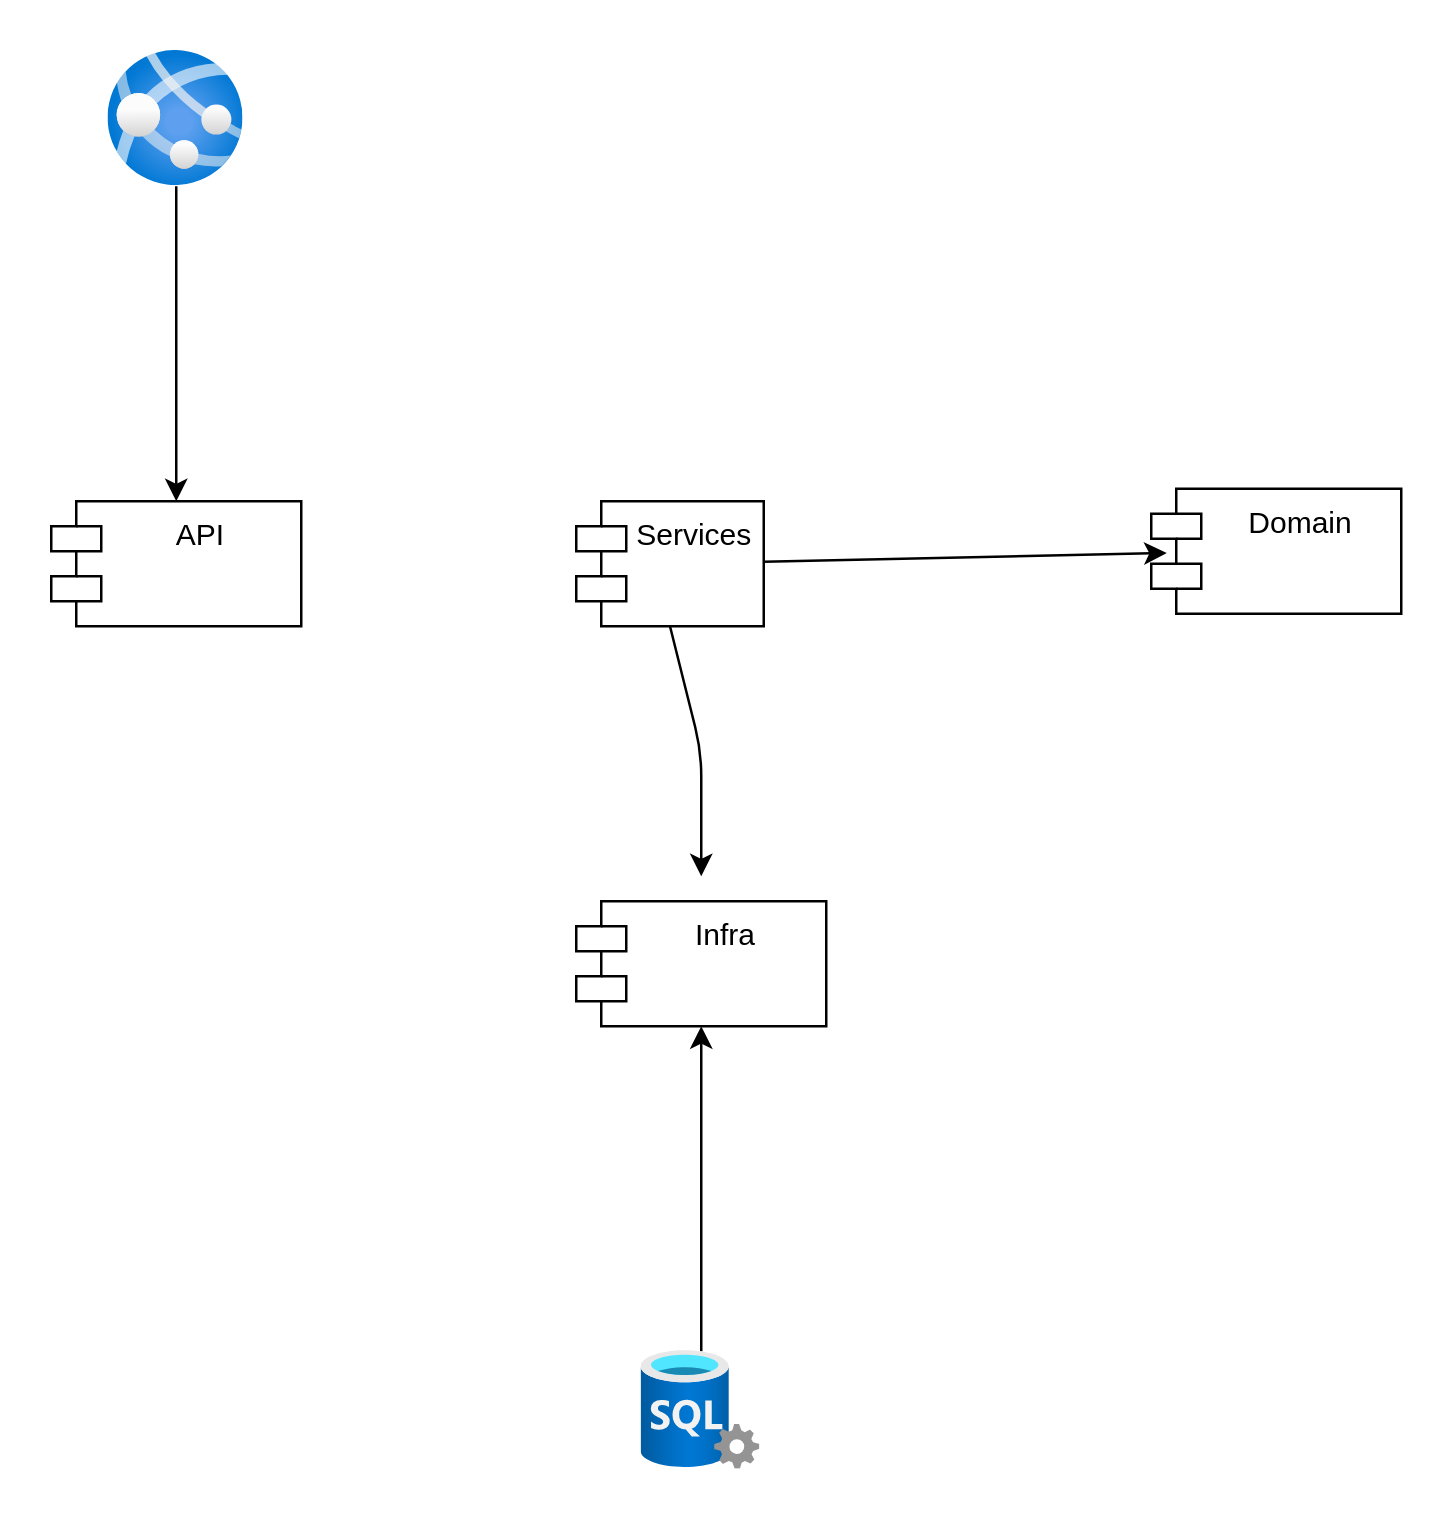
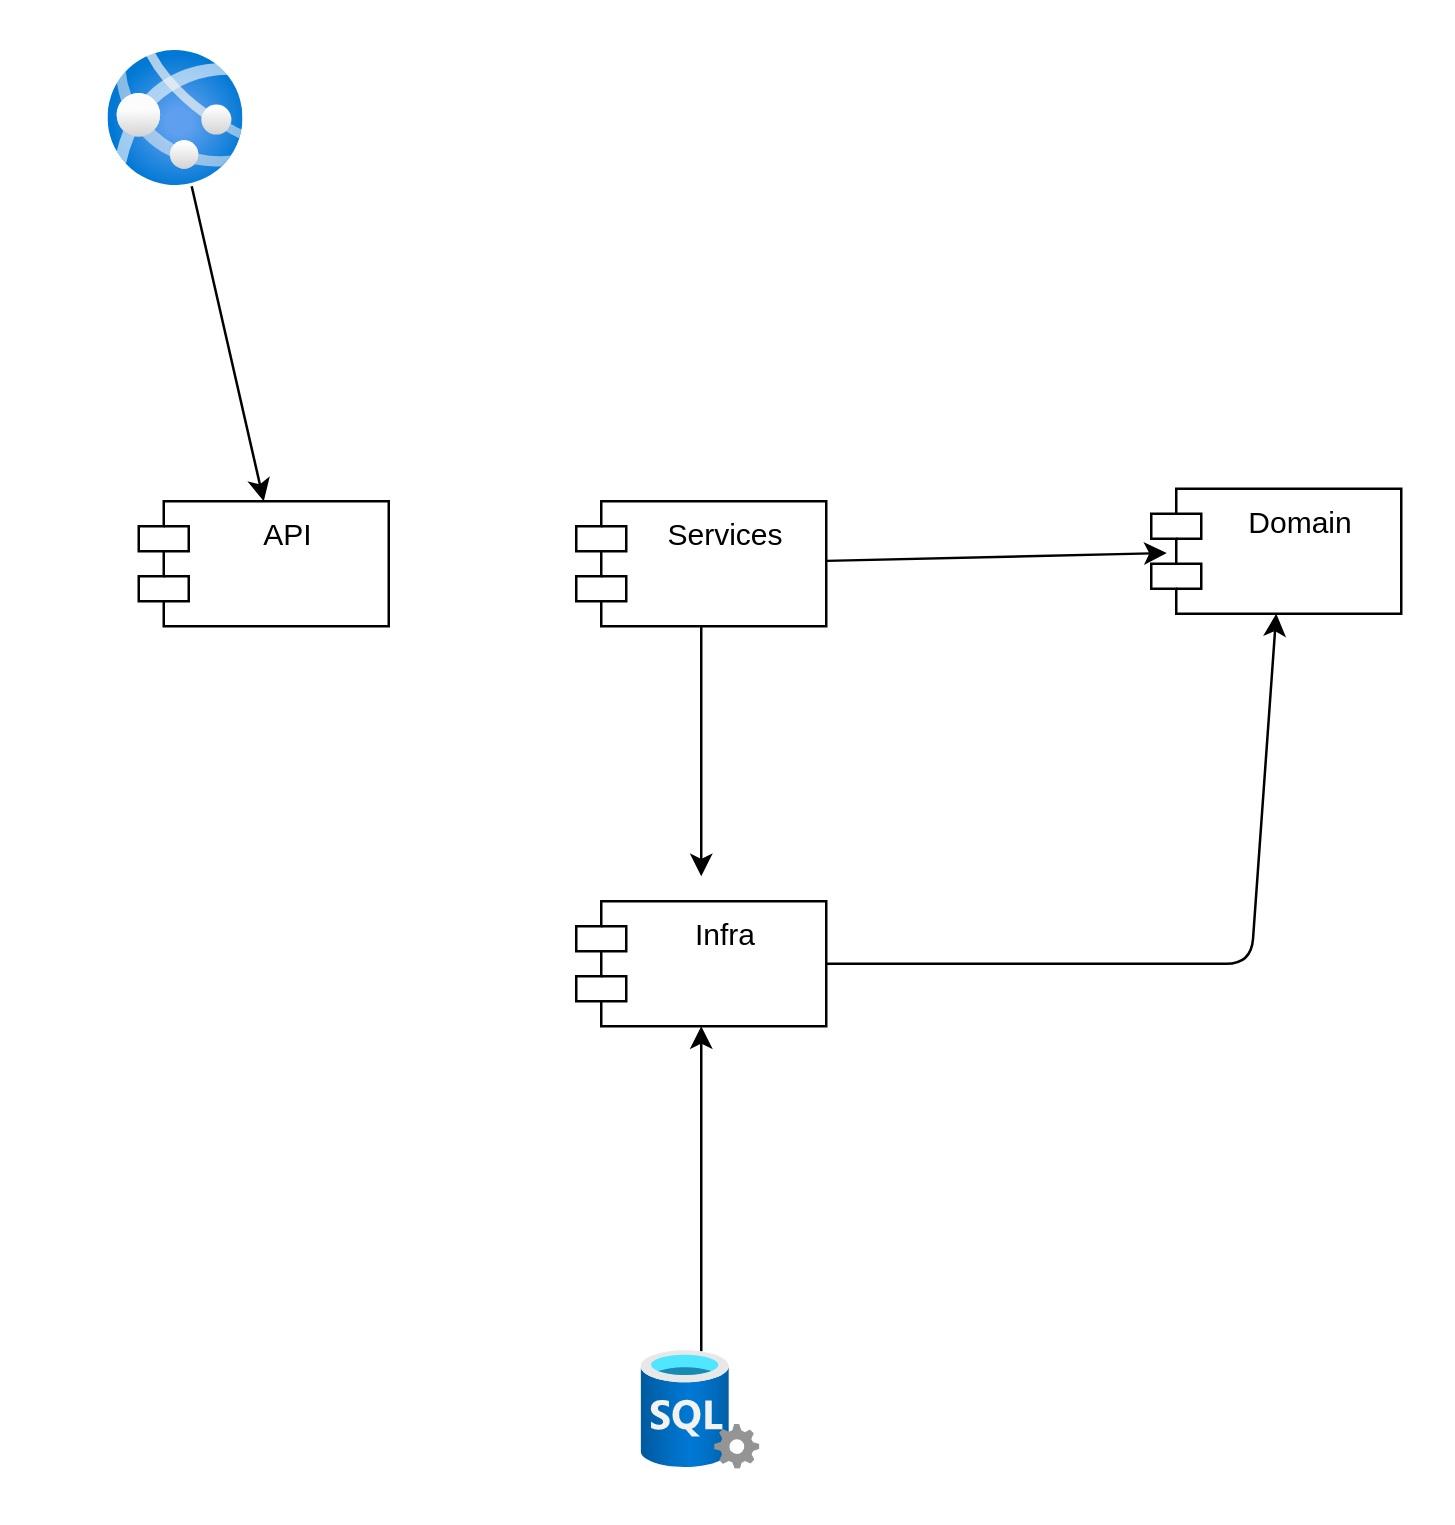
node "API": moved (176, 564) -> (264, 564)
node "Services": size 188x125 -> 250x125
edge "Infra" -> "Domain": added
